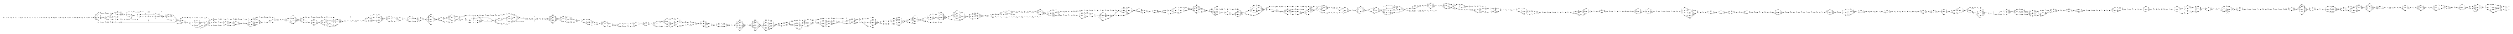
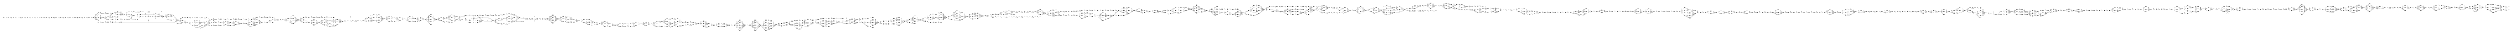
edge "S624" -> "S629": now "S624" -> "S626"
